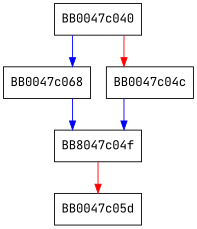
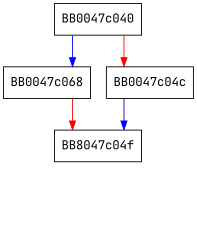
edge "BB0047c068" -> "BB8047c04f": color blue -> red
node "BB0047c05d": removed
